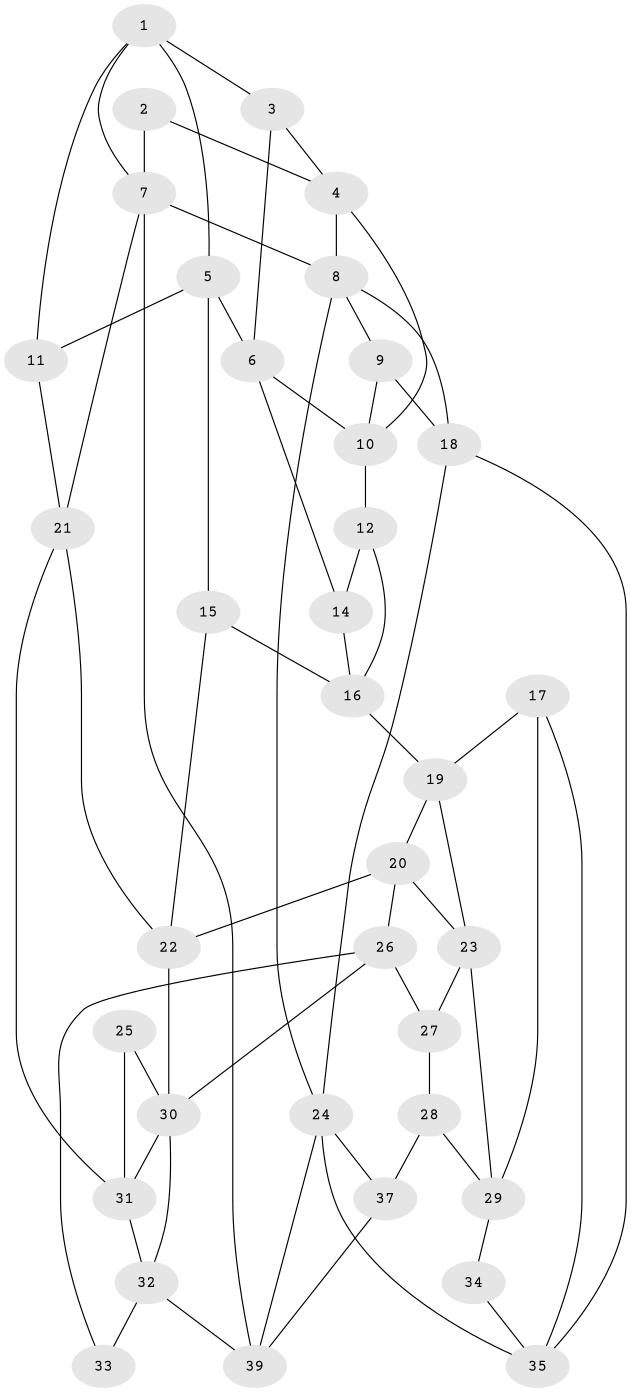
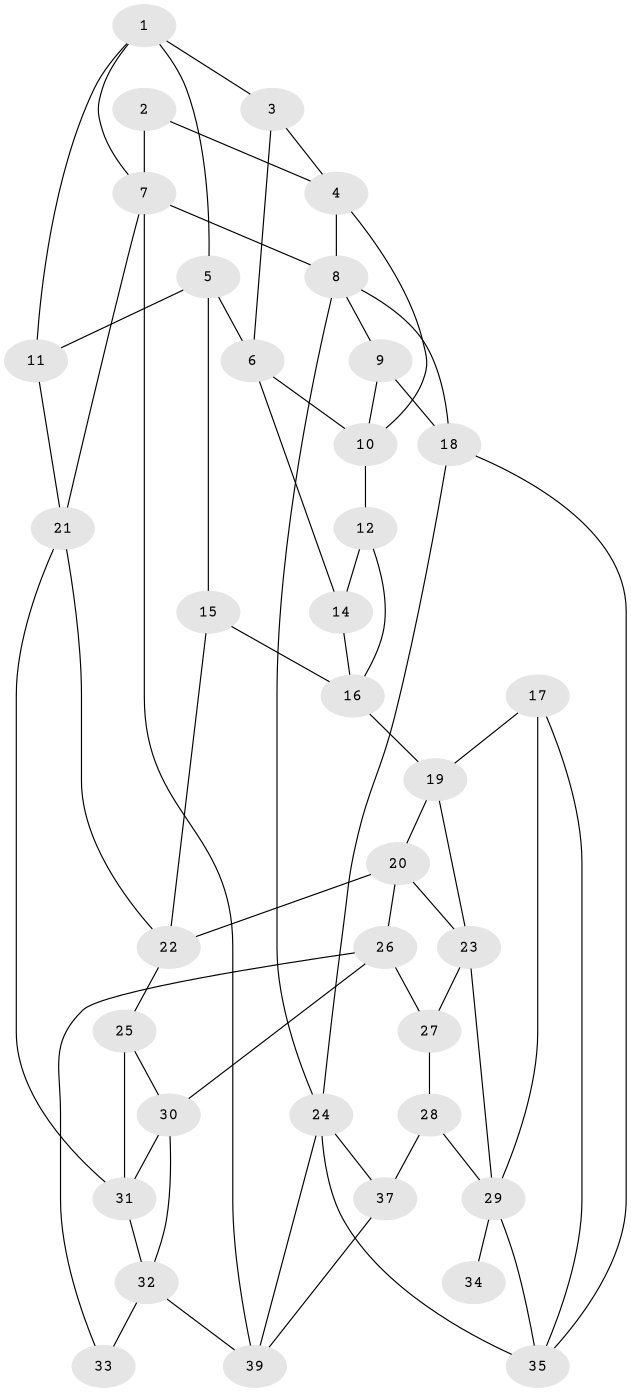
edge "22" -- "30": now "22" -- "25"
edge "34" -- "35": now "29" -- "35"
